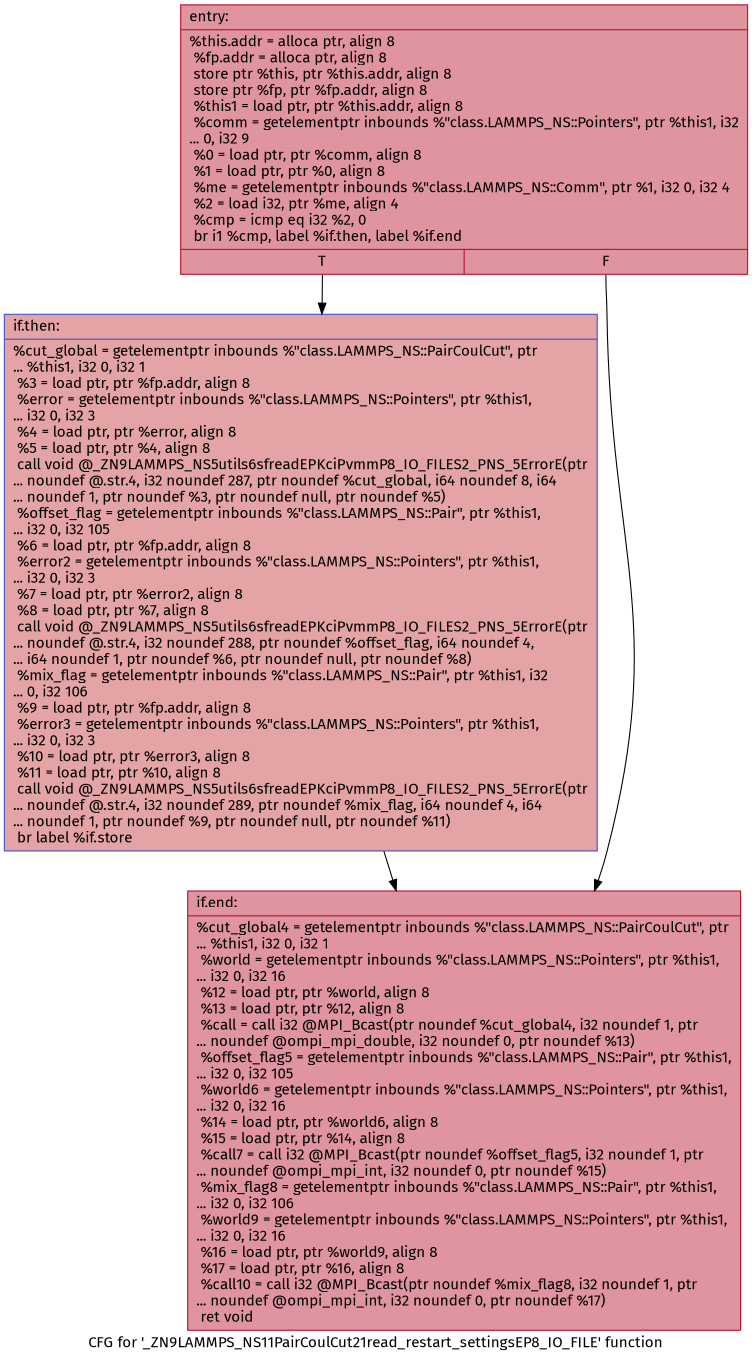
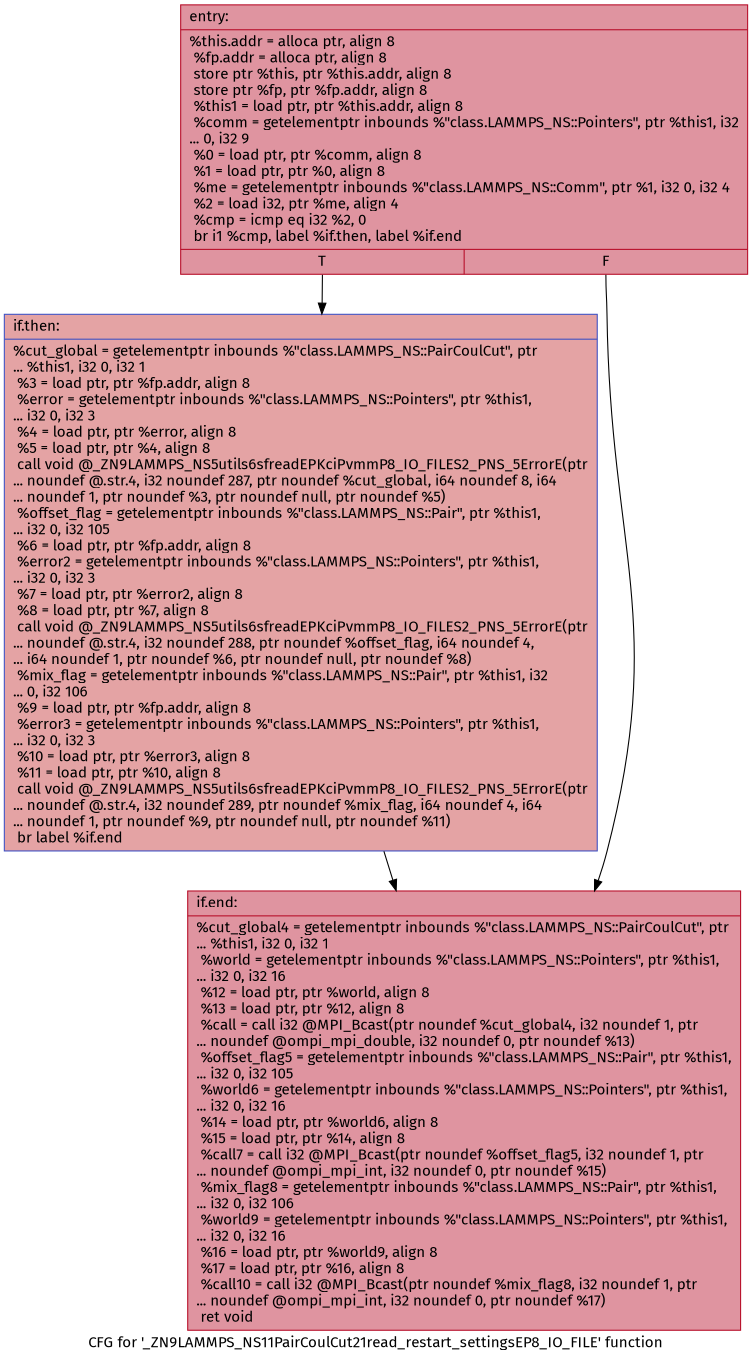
node "if.then:": text "br label %if.store" -> "br label %if.end"
